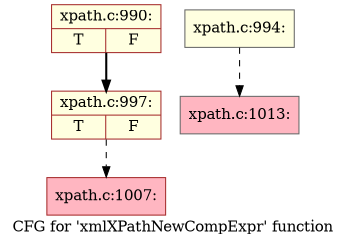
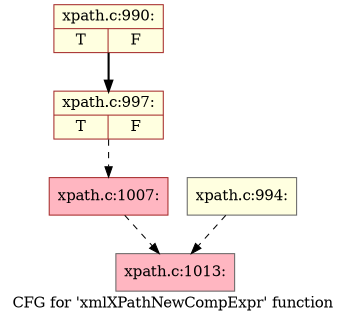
edge "xpath.c:1007:" -> "xpath.c:1013:": added
